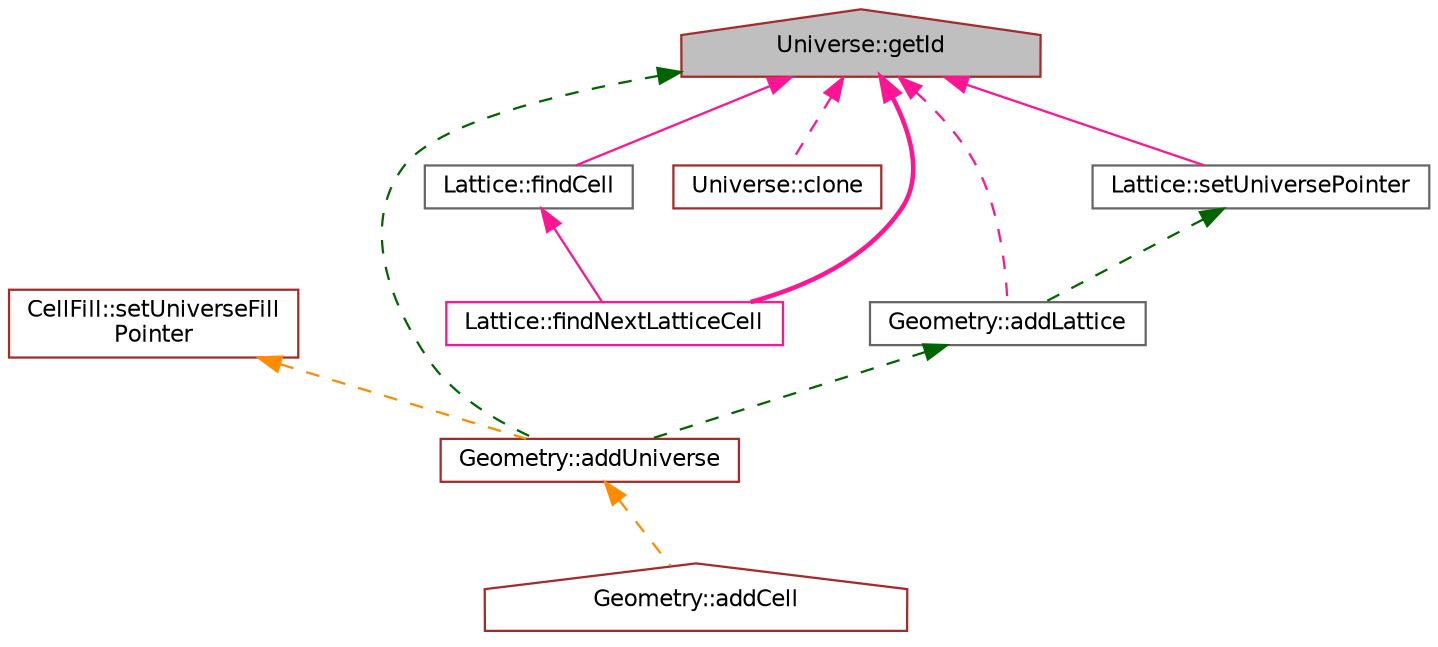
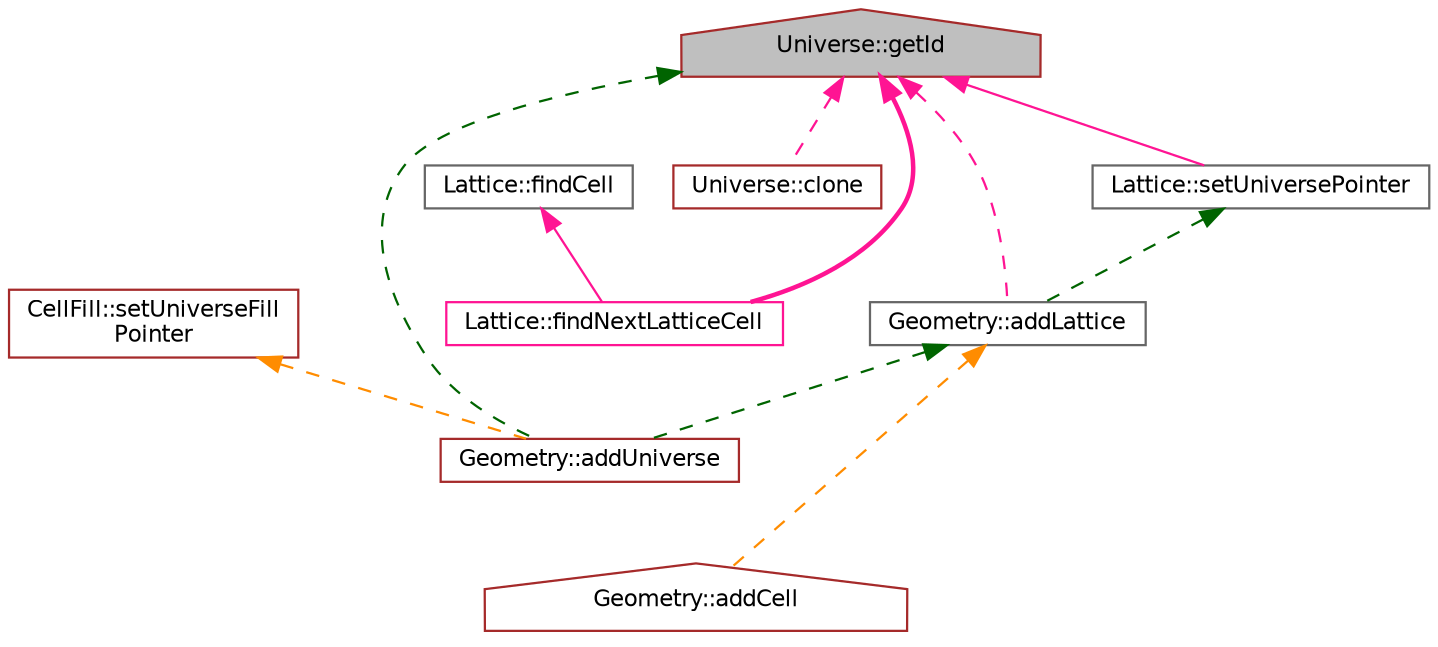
edge "Lattice::findCell" -> "Universe::getId": removed
edge "Geometry::addCell" -> "Geometry::addUniverse": now "Geometry::addCell" -> "Geometry::addLattice"
